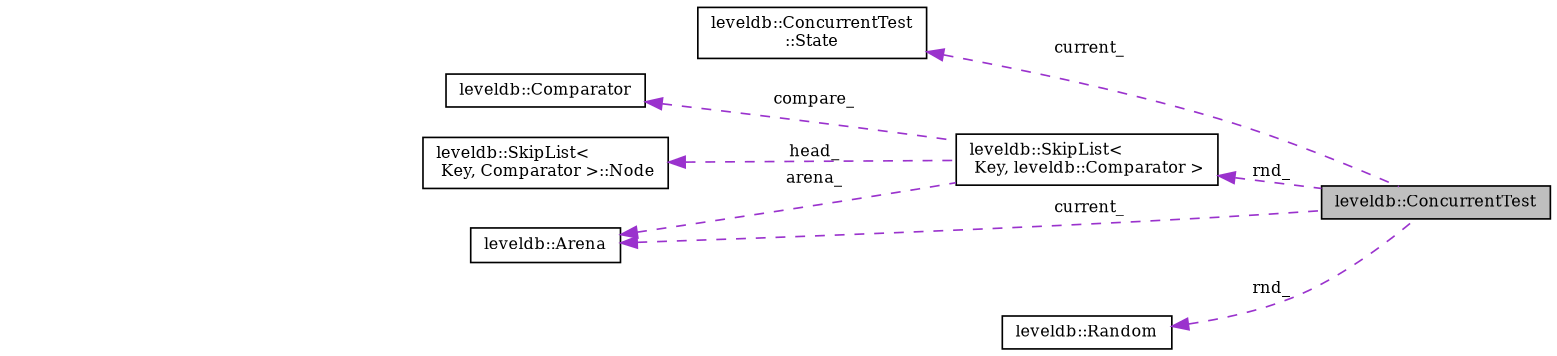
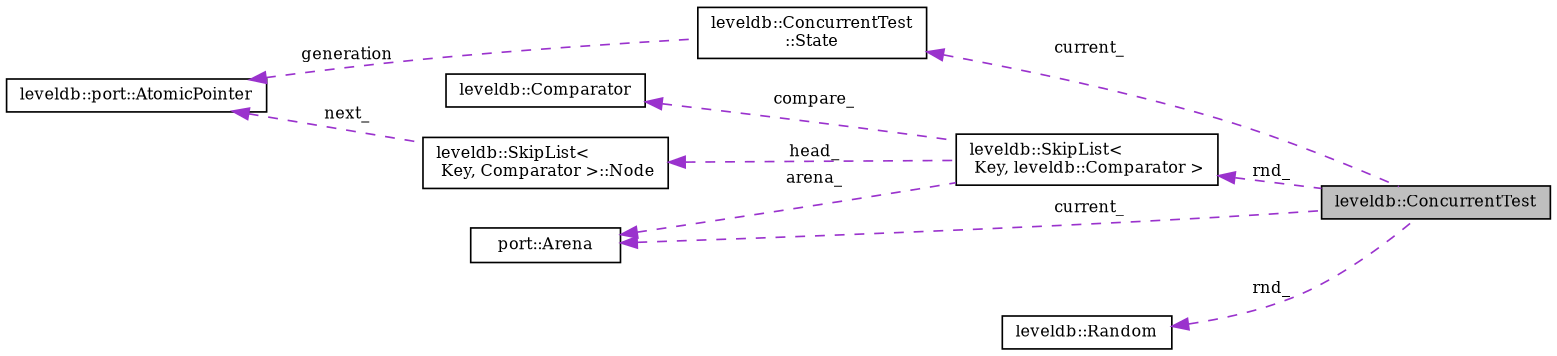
node "leveldb::port::AtomicPointer": added
node "leveldb::Arena": label "leveldb::Arena" -> "port::Arena"
